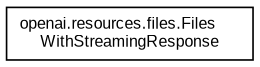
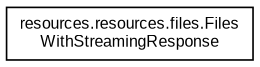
node "openai.resources.files.Files WithStreamingResponse": label "openai.resources.files.Files WithStreamingResponse" -> "resources.resources.files.Files WithStreamingResponse"
